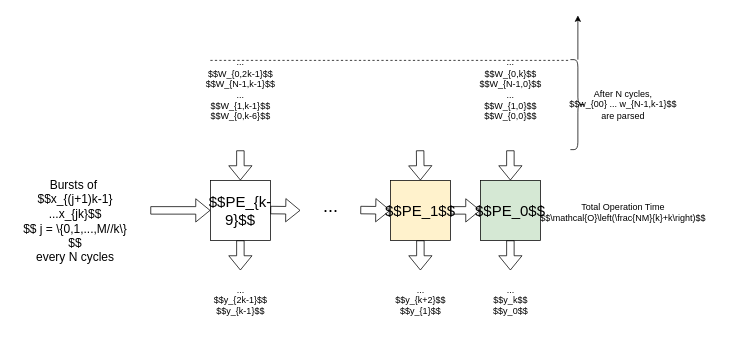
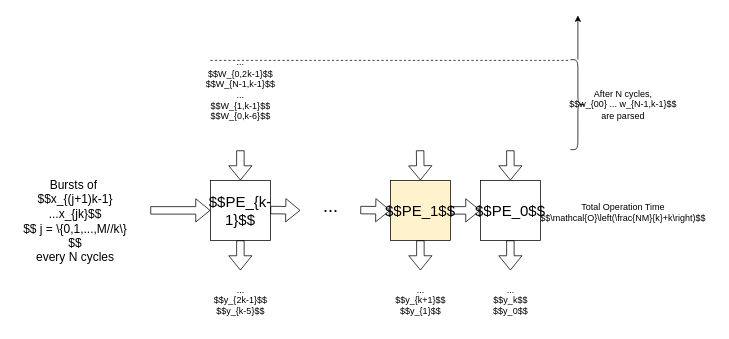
node "... $$W_{0,k}$$ $$W_{N-1,0}$$ ... $$W_{1,0}$$ $$W_{0,0}$$": removed
node "$$PE_{k-9}$$": label "$$PE_{k-9}$$" -> "$$PE_{k-1}$$"
node "$$PE_0$$": fillcolor #d5e8d4 -> #ffffff
node "... $$y_{2k-1}$$ $$y_{k-1}$$": label "... $$y_{2k-1}$$ $$y_{k-1}$$" -> "... $$y_{2k-1}$$ $$y_{k-5}$$"
node "... $$y_{k+2}$$ $$y_{1}$$": label "... $$y_{k+2}$$ $$y_{1}$$" -> "... $$y_{k+1}$$ $$y_{1}$$"
